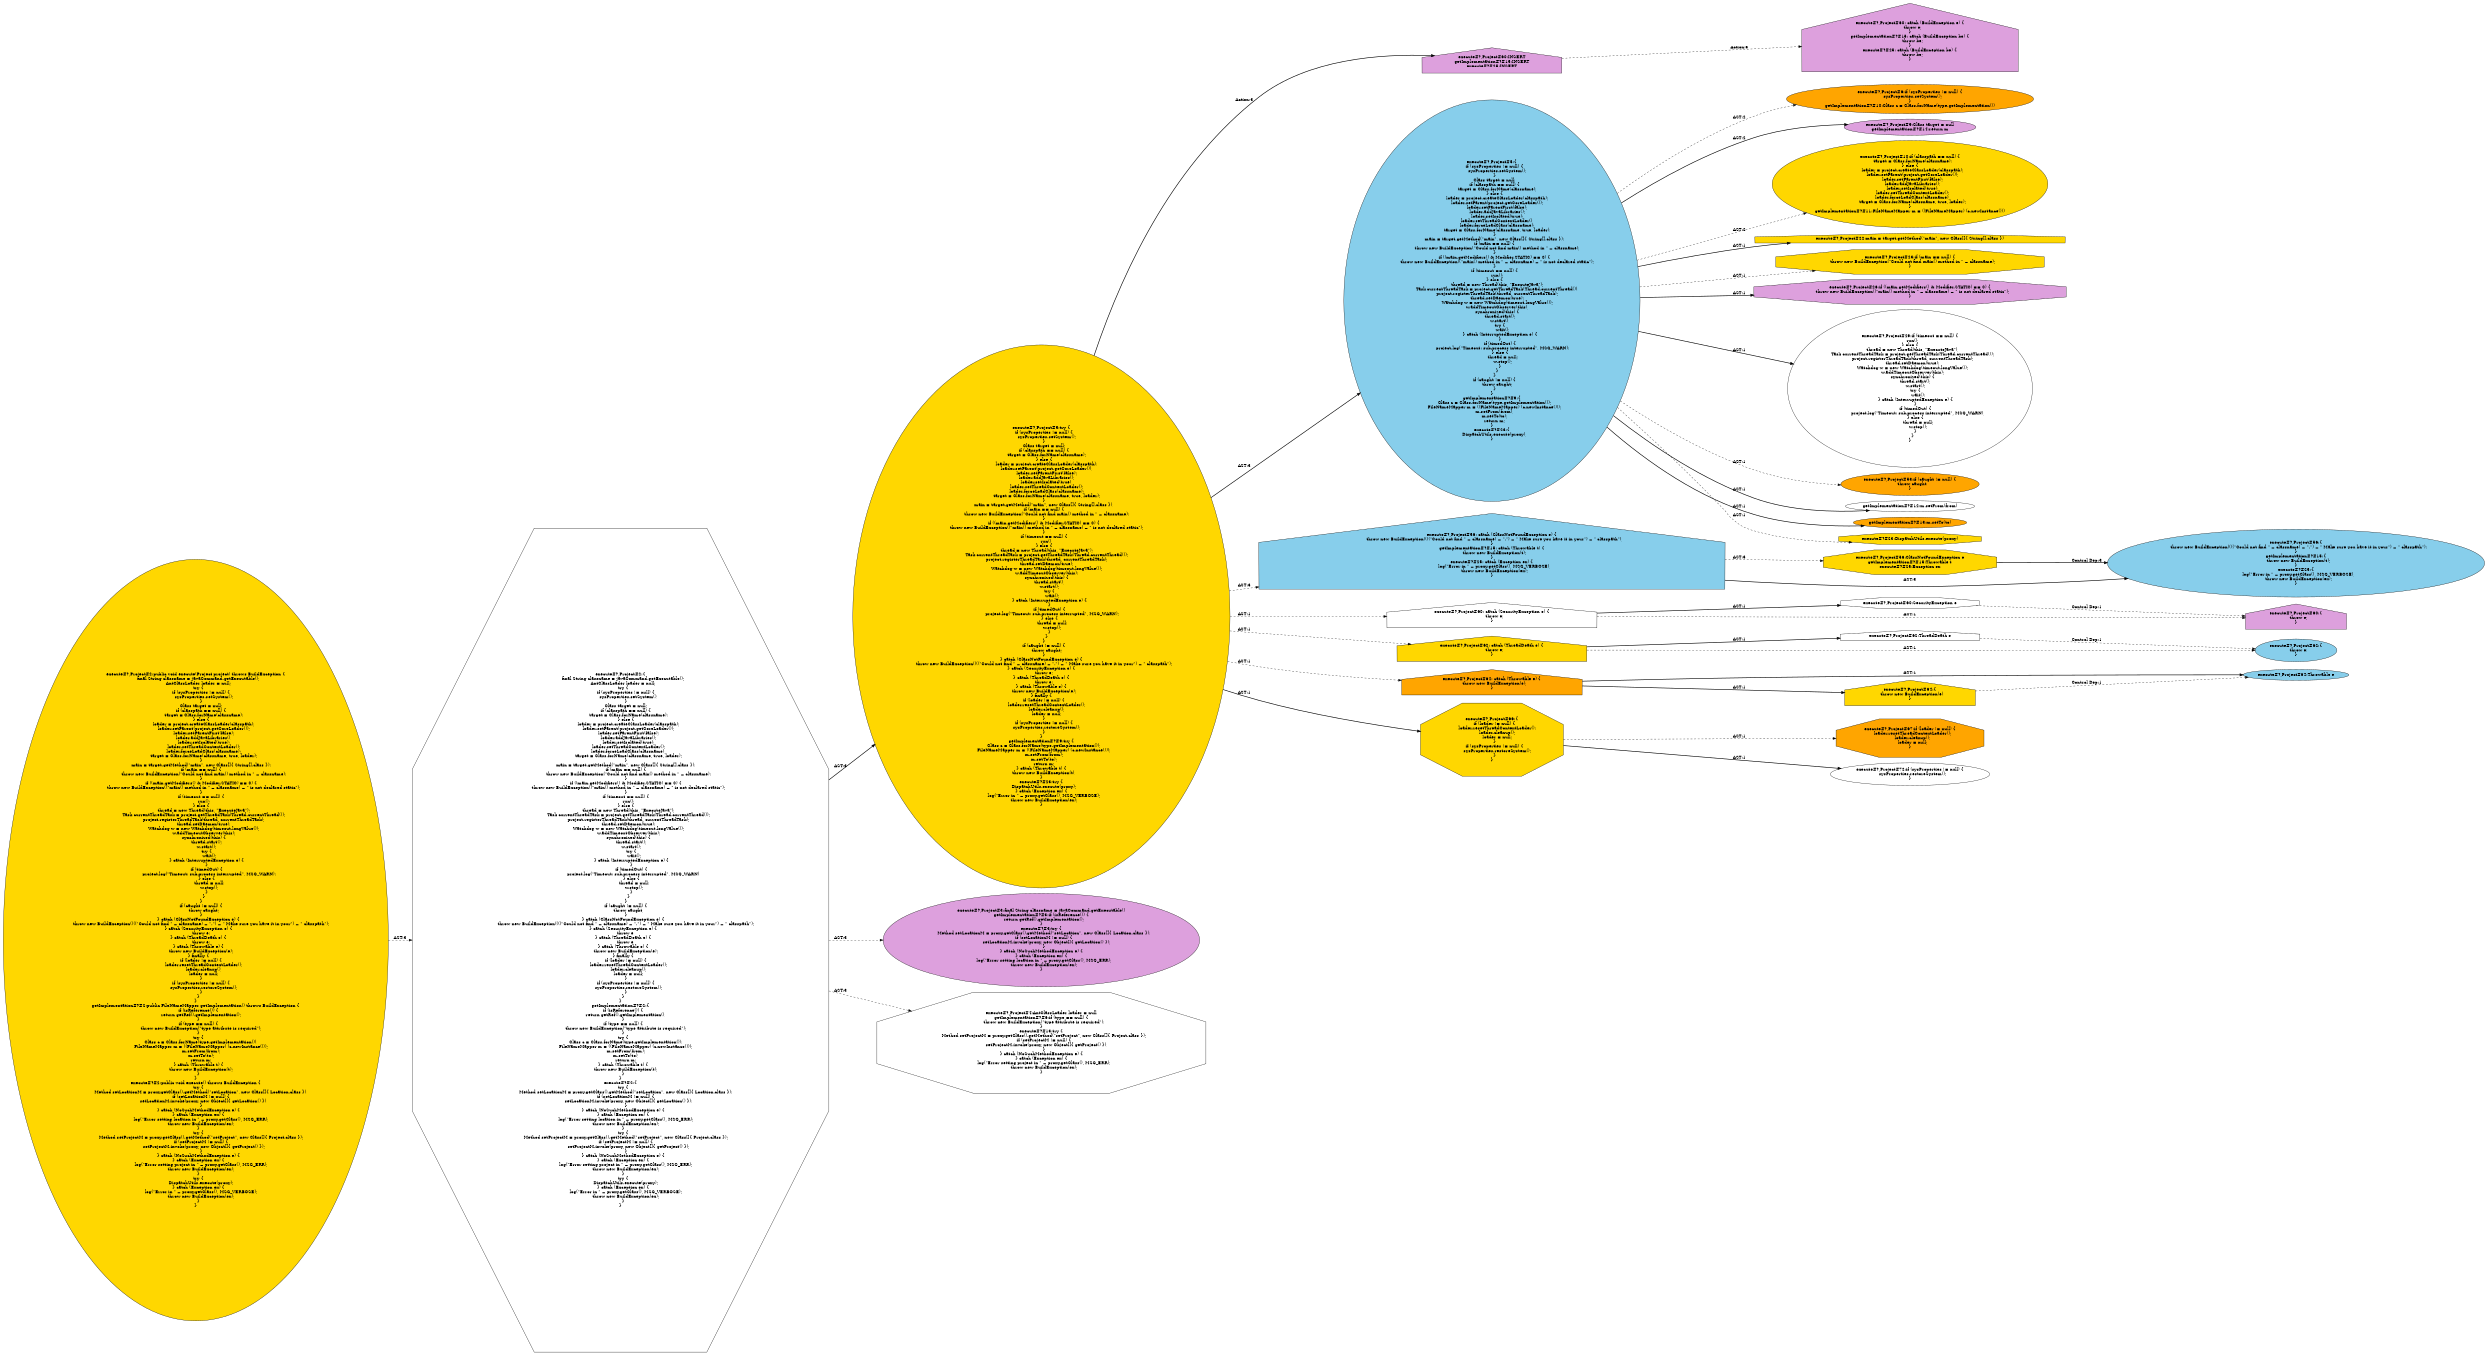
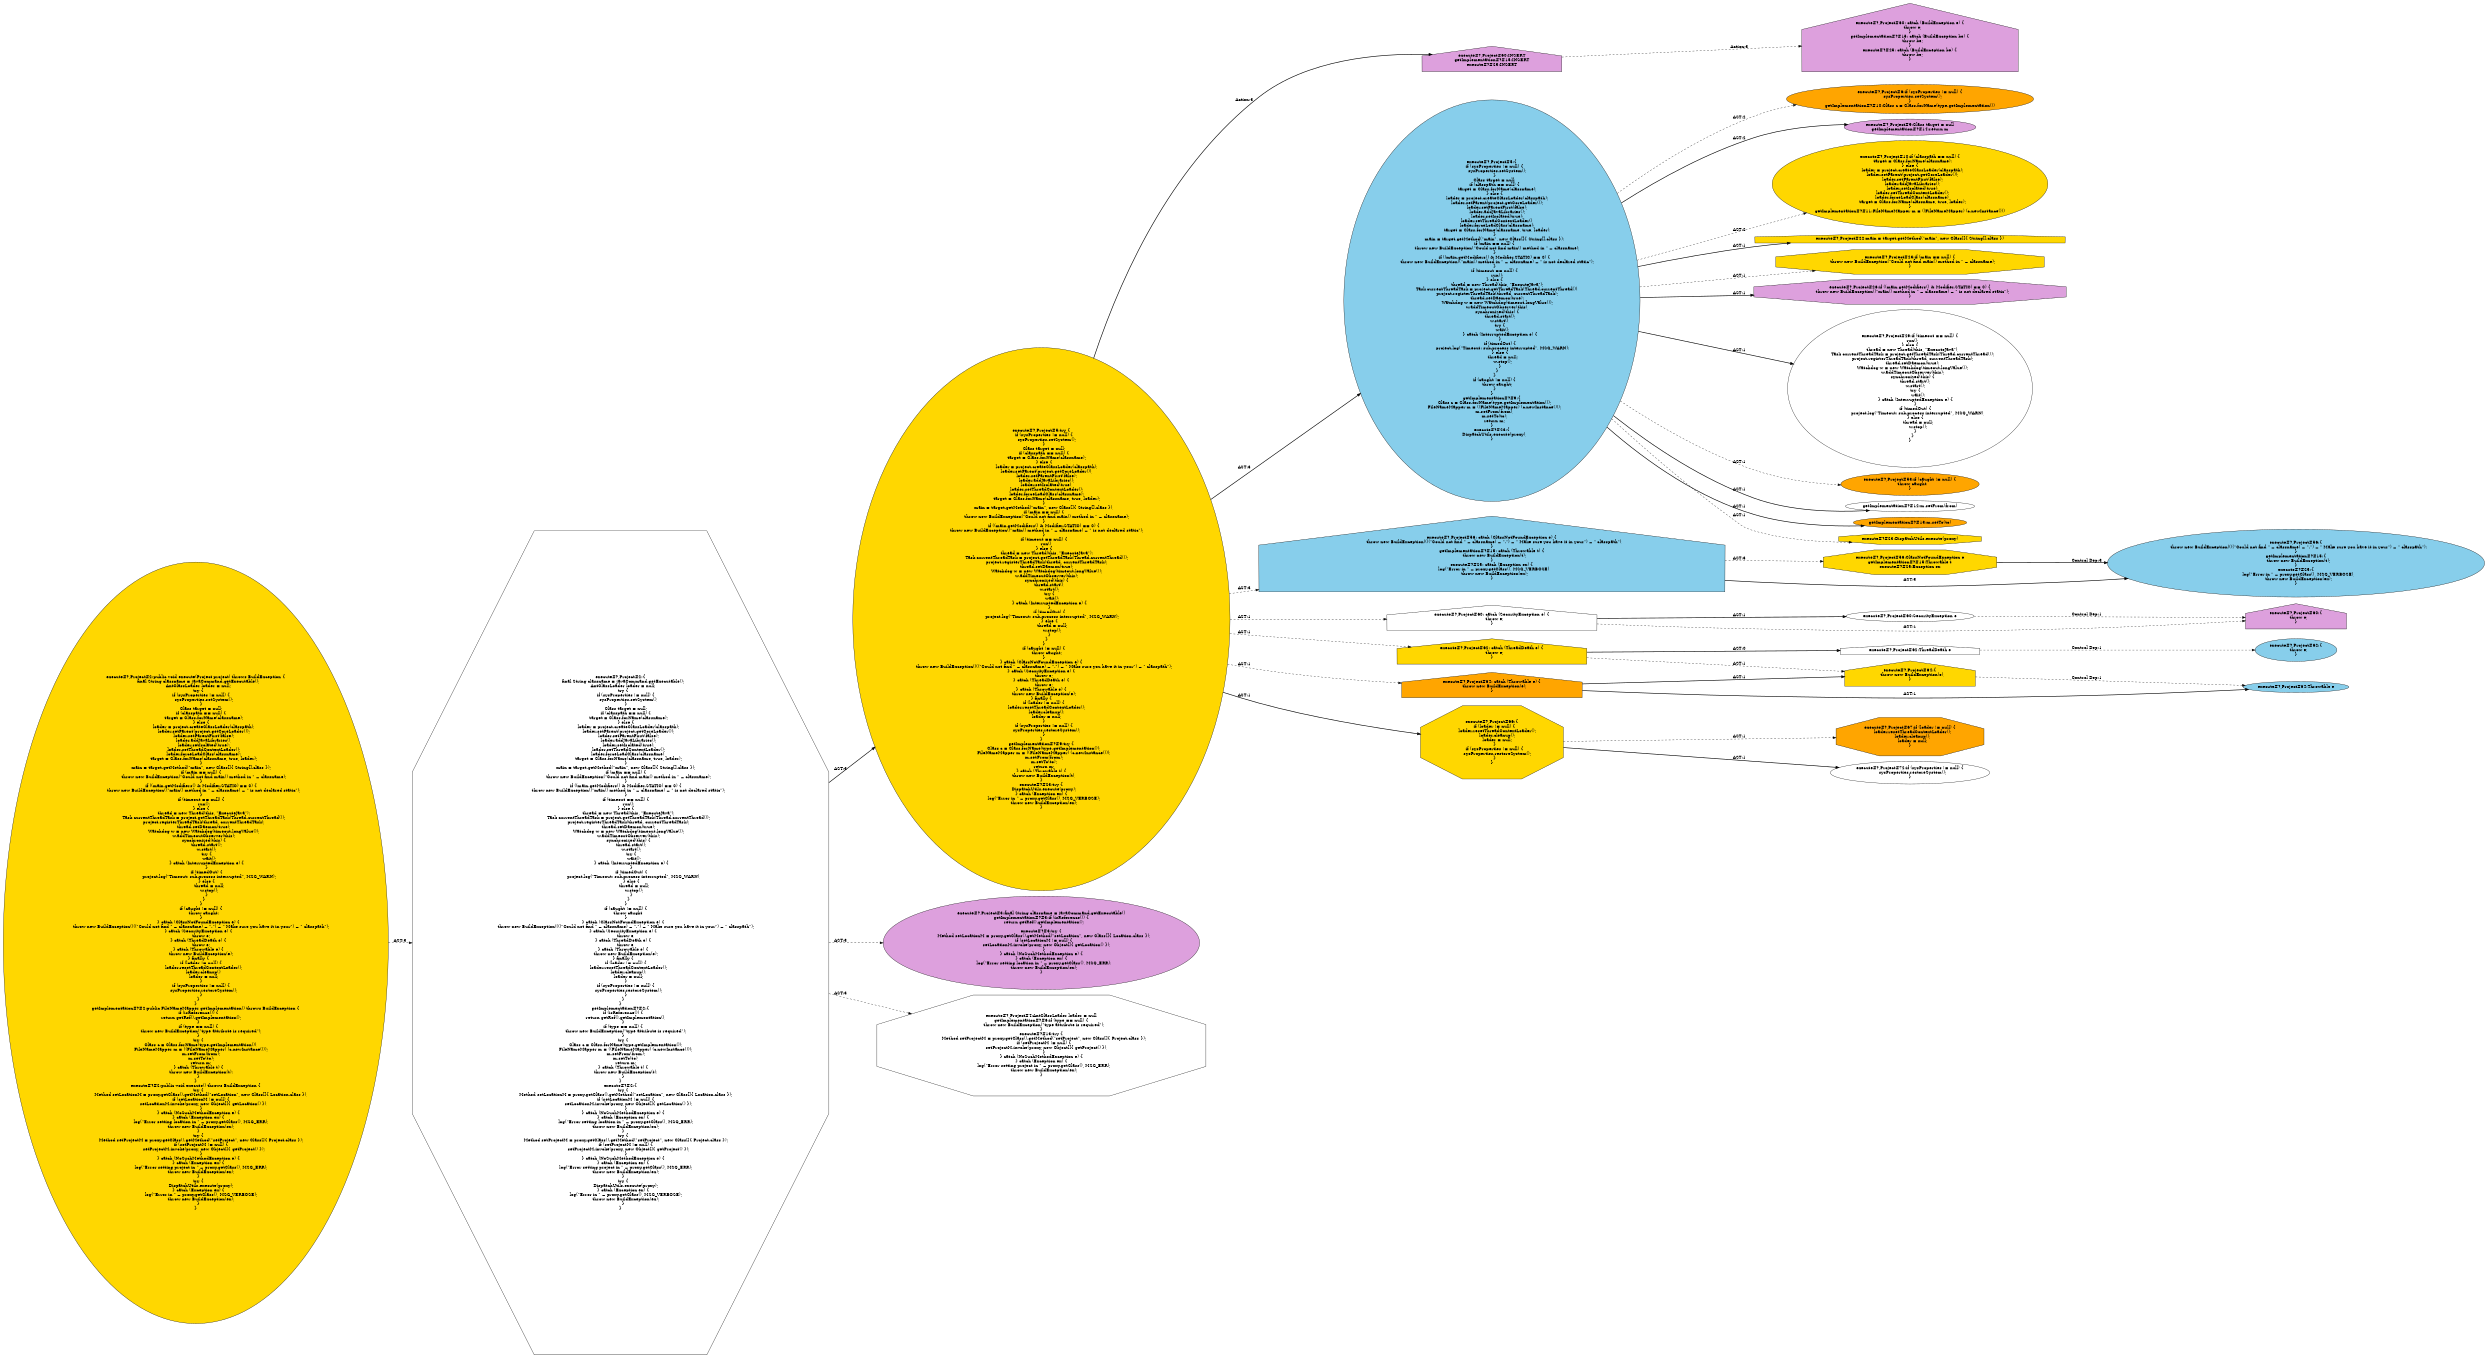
node "execute#?,Project#60:SecurityException e": shape octagon -> ellipse
edge "execute#?,Project#62: catch (ThreadDeath e) { throw e; }" -> "execute#?,Project#62:ThreadDeath e": label "AST:1" -> "AST:0"
edge "execute#?,Project#62: catch (ThreadDeath e) { throw e; }" -> "execute#?,Project#62:{ throw e; }": now "execute#?,Project#62: catch (ThreadDeath e) { throw e; }" -> "execute#?,Project#64:{ throw new BuildException(e); }"
